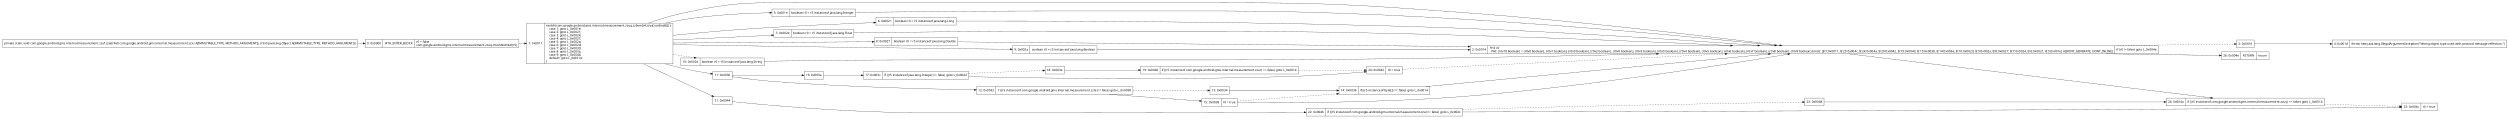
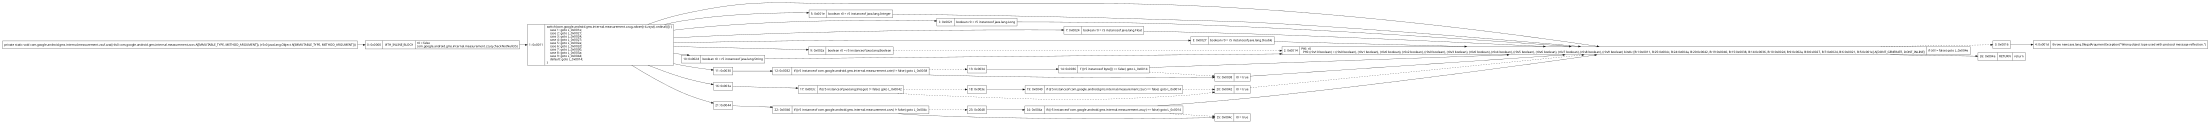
node "0: 0x0000": text "MTH_ENTER_BLOCK" -> "MTH_INLINE_BLOCK"
edge "9: 0x002a" -> "2: 0x0014": style solid -> dashed
edge "1: 0x0011" -> "10: 0x002d": style dashed -> solid
edge "11: 0x0030" -> "16: 0x003a": now "1: 0x0011" -> "16: 0x003a"
edge "2: 0x0014" -> "24: 0x004a": reversed
edge "17: 0x003c" -> "20: 0x0042": style solid -> dashed
edge "15: 0x0038" -> "14: 0x0036": reversed
